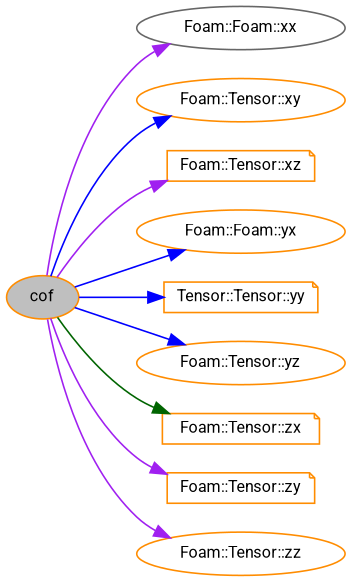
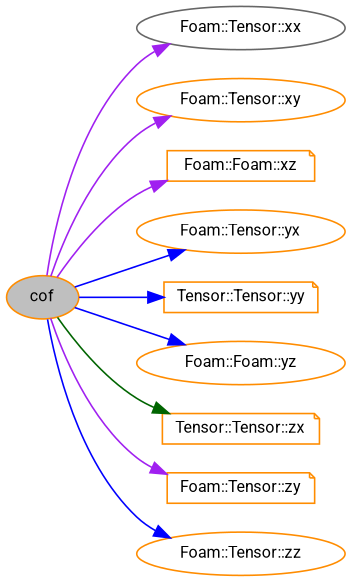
node "Foam::Foam::xx": label "Foam::Foam::xx" -> "Foam::Tensor::xx"
node "Foam::Tensor::xz": label "Foam::Tensor::xz" -> "Foam::Foam::xz"
edge "cof" -> "Foam::Tensor::xy": color blue -> purple
node "Foam::Foam::yx": label "Foam::Foam::yx" -> "Foam::Tensor::yx"
node "Foam::Tensor::yz": label "Foam::Tensor::yz" -> "Foam::Foam::yz"
node "Foam::Tensor::zx": label "Foam::Tensor::zx" -> "Tensor::Tensor::zx"
edge "cof" -> "Foam::Tensor::zz": color purple -> blue
